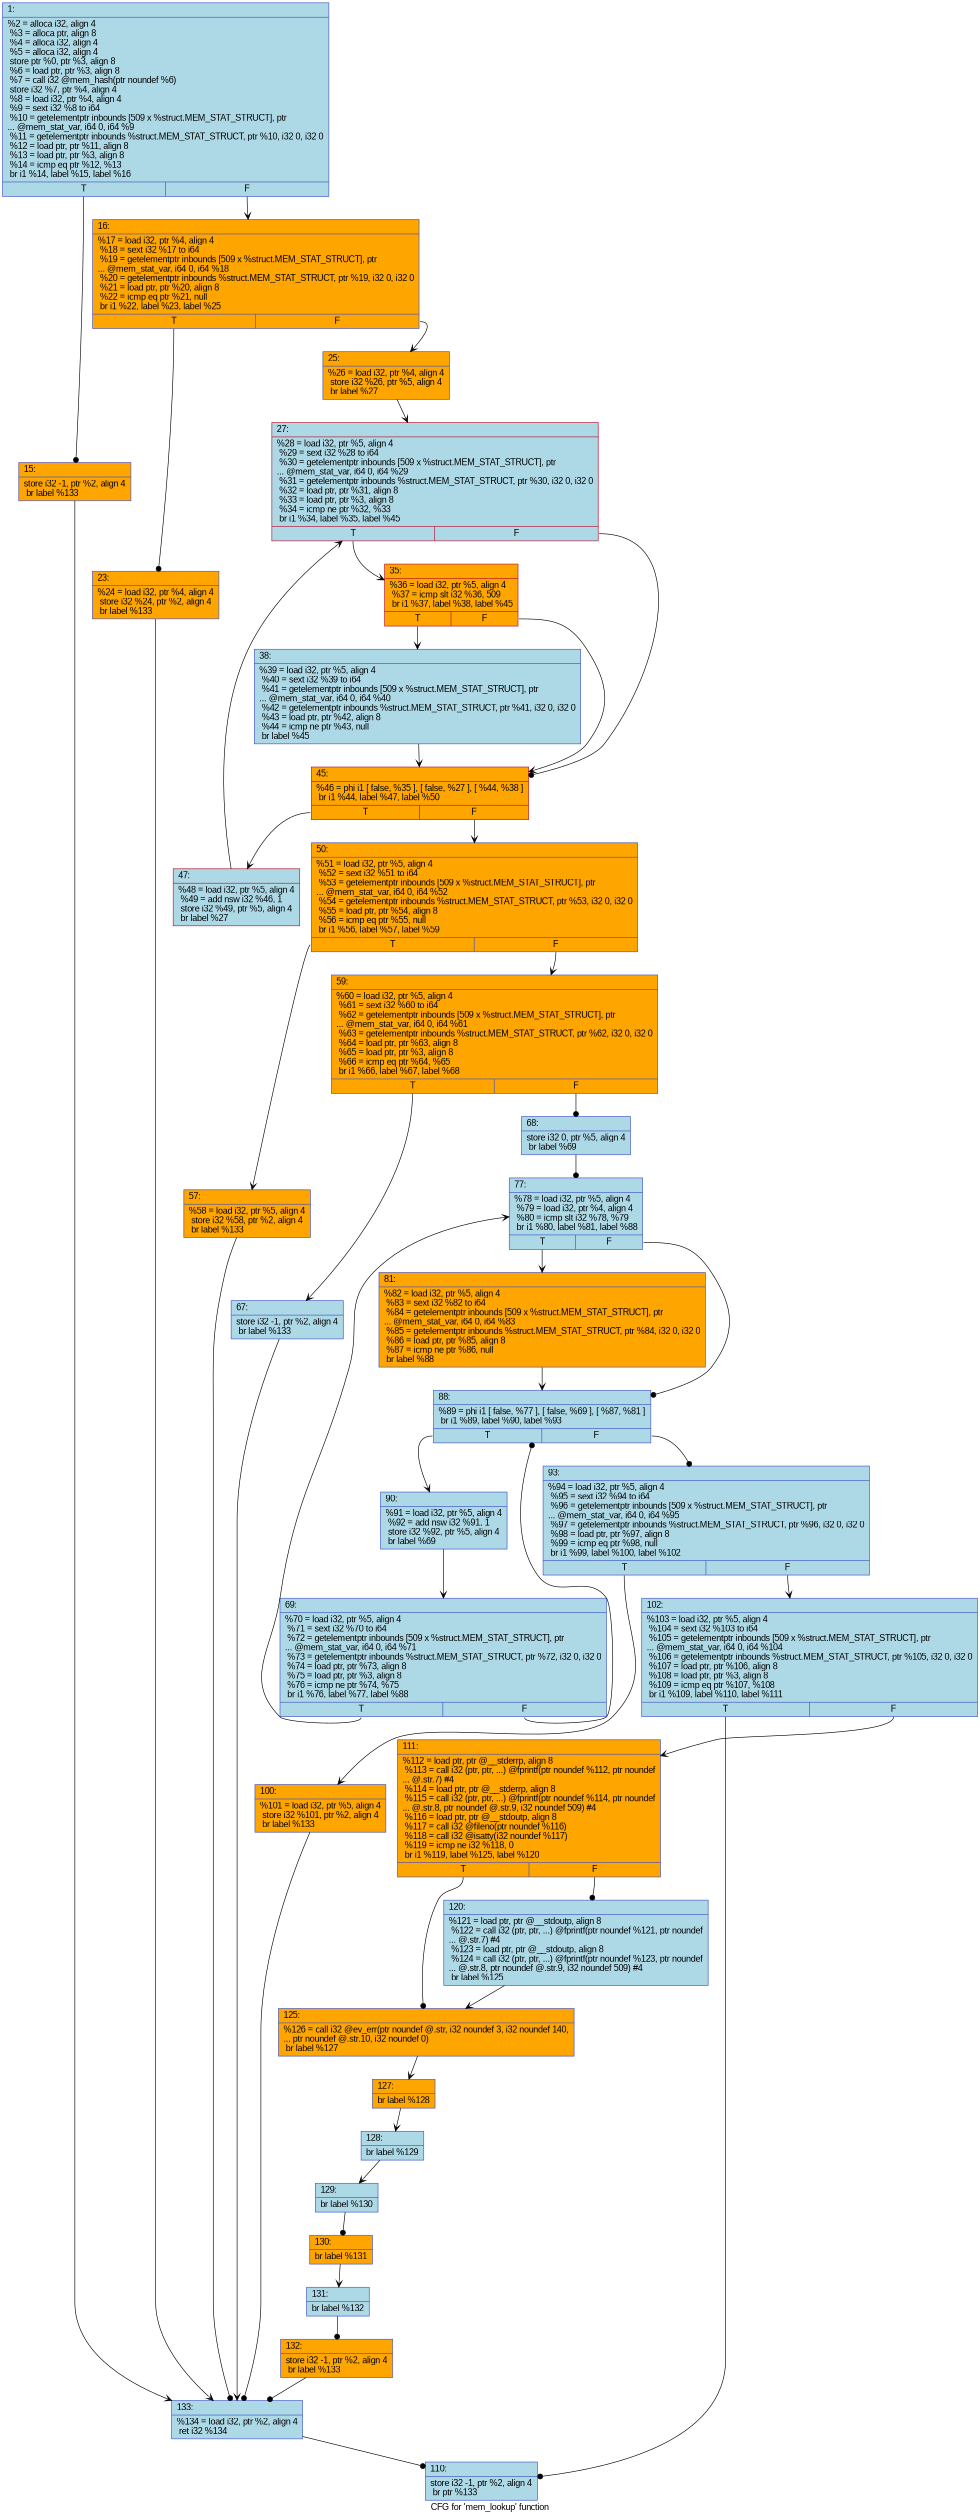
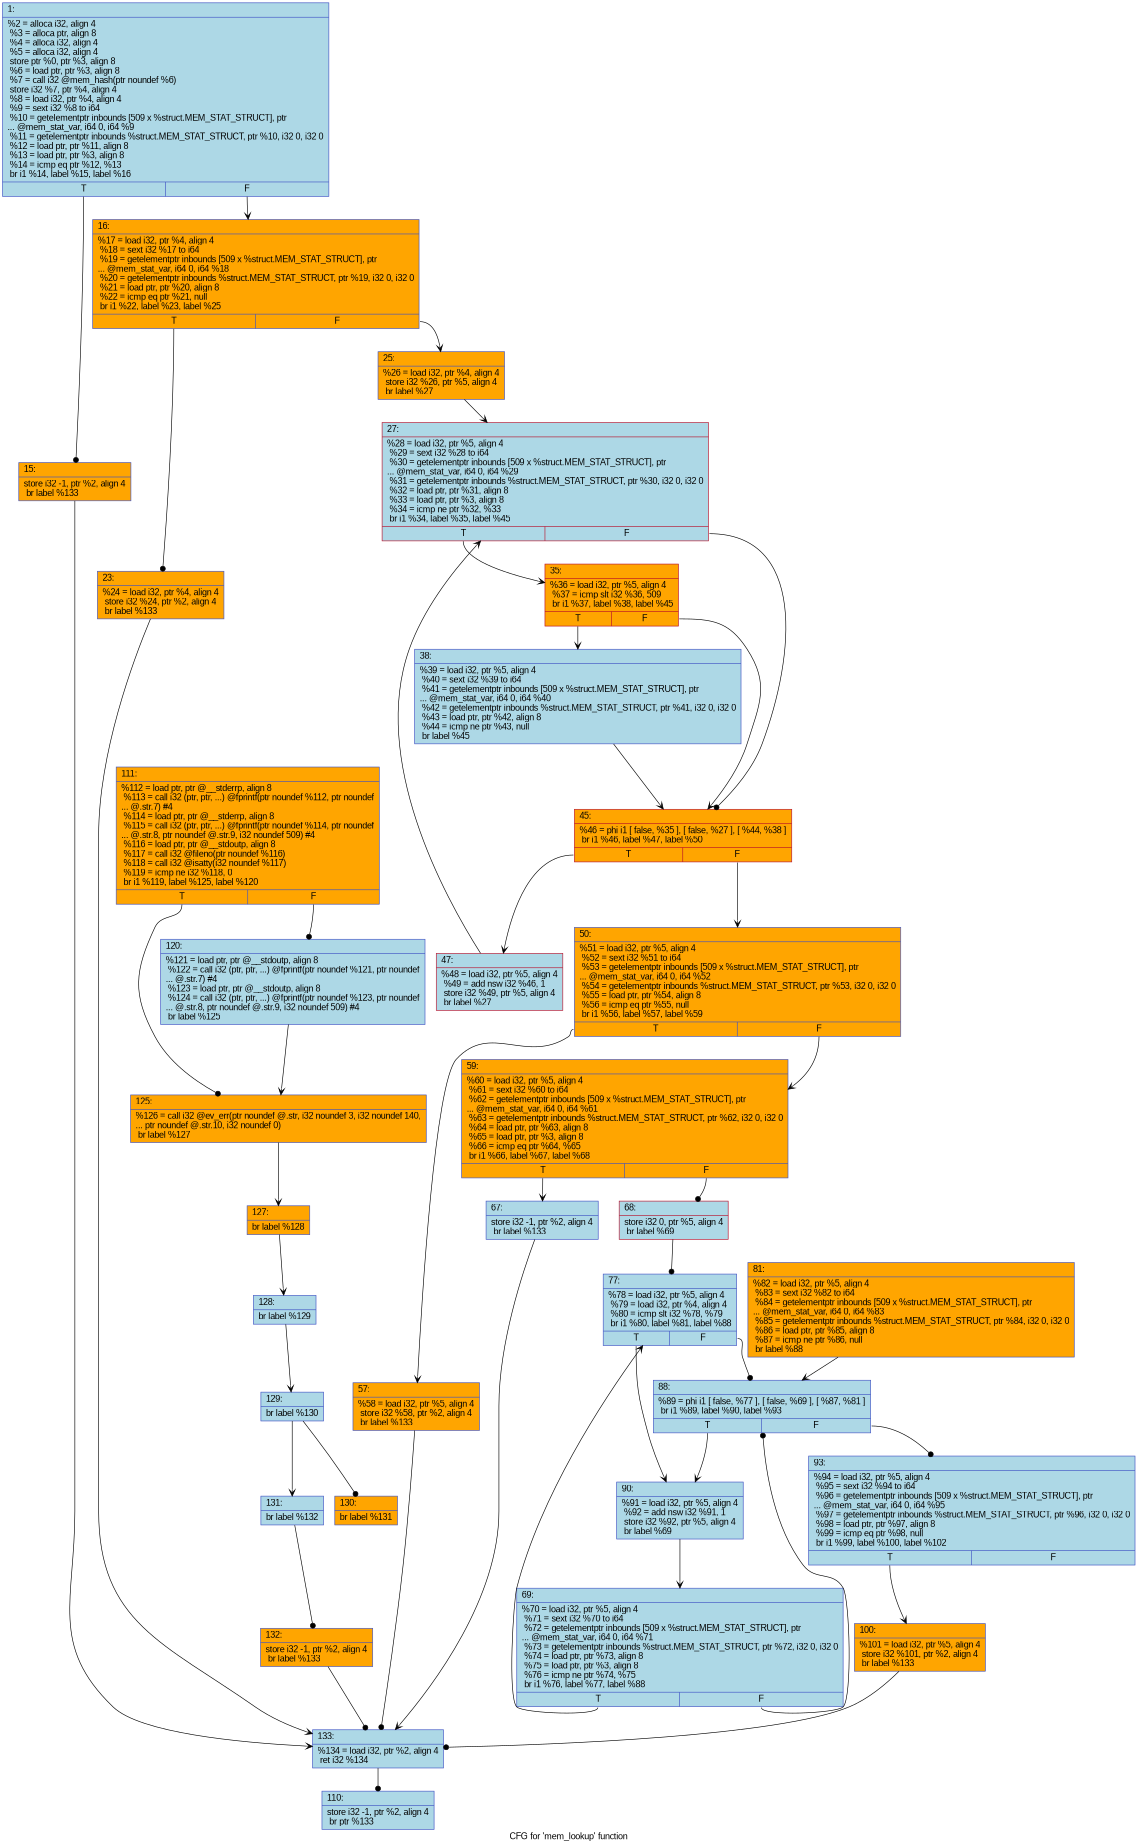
node "45:": text "br i1 %44, label %47, label %50" -> "br i1 %46, label %47, label %50"
node "68:": color #3d50c3ff -> #b70d28ff
edge "77:" -> "81:": now "77:" -> "90:"
node "102:": removed
edge "130:" -> "131:": now "129:" -> "131:"
